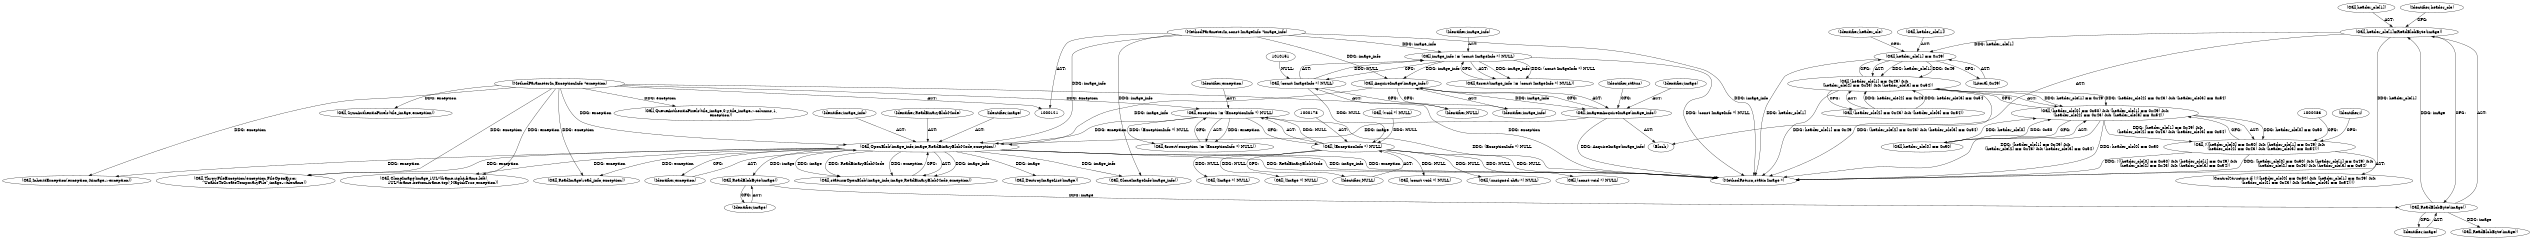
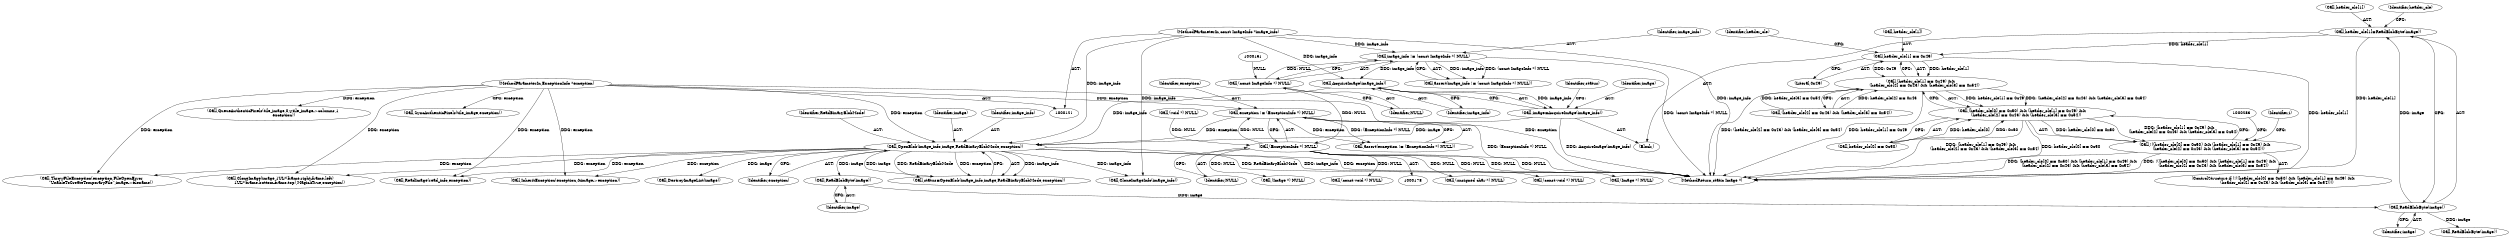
node "1010151": label "1010151" -> "1000151"
edge "(MethodParameterIn,ExceptionInfo *exception)" -> "(Call,SyncAuthenticPixels(tile_image,exception))": label "DDG: exception" -> "CFG: exception"
edge "1000178" -> "(Call,(ExceptionInfo *) NULL)": reversed
